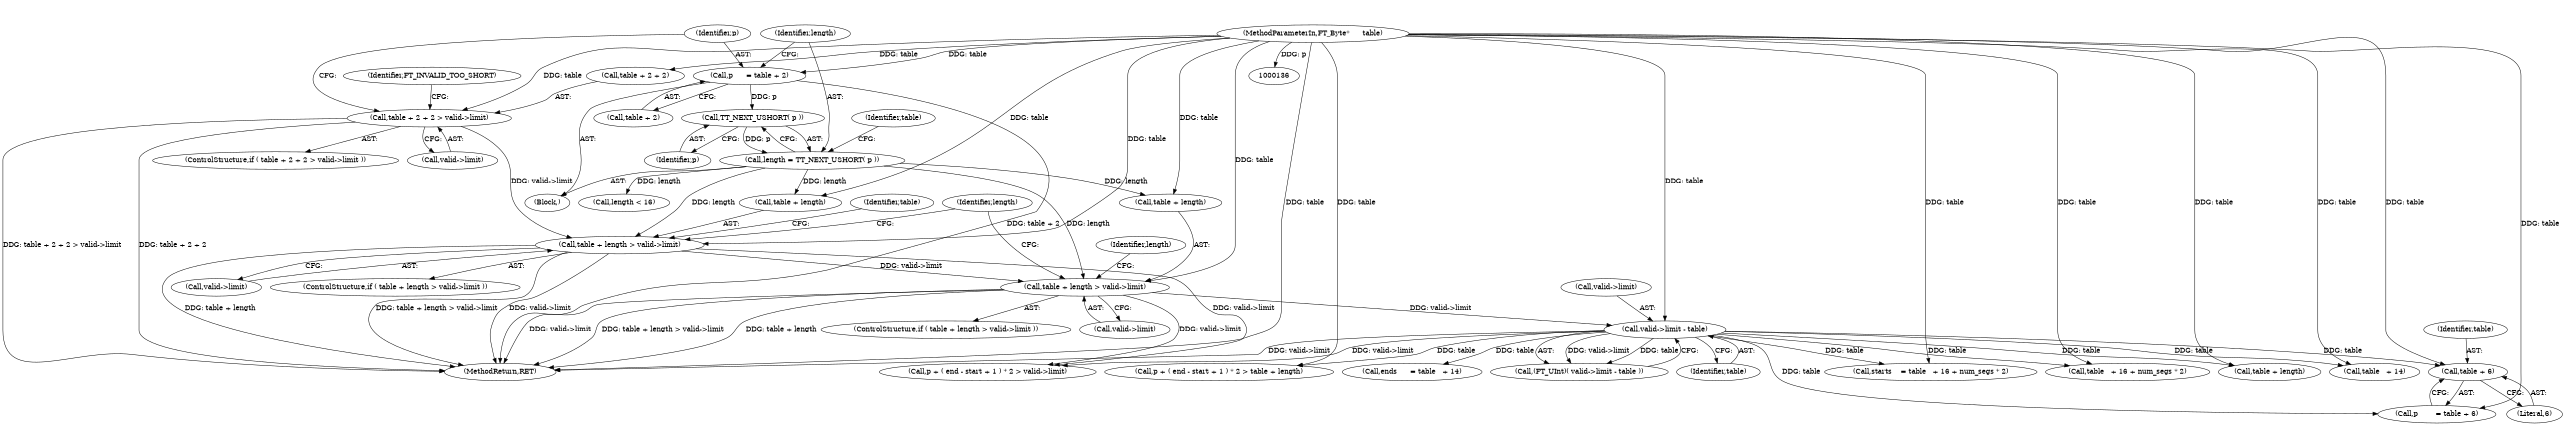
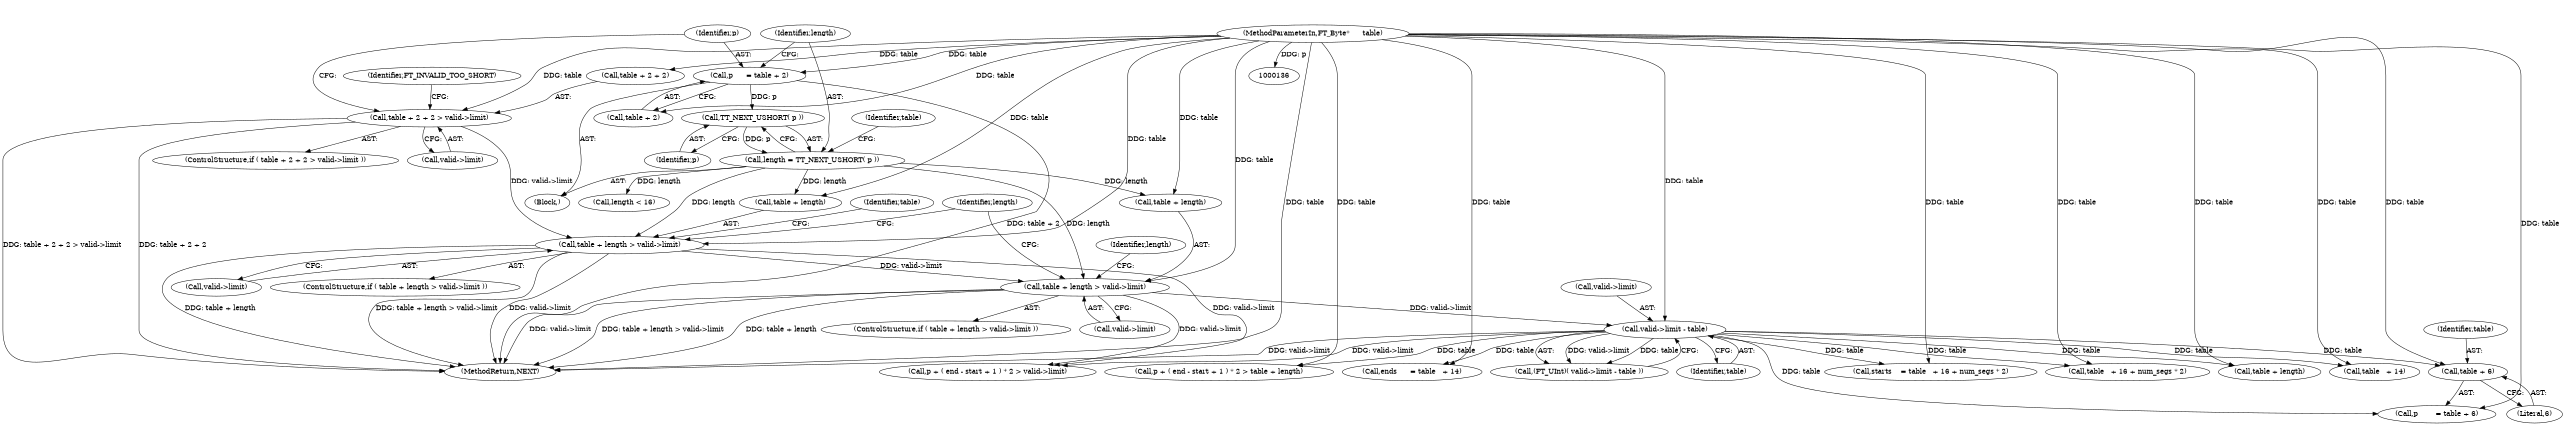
edge "(MethodParameterIn,FT_Byte*      table)" -> "(Call,table + 2)": added, label "DDG: table"
edge "(MethodParameterIn,FT_Byte*      table)" -> "(Call,ends      = table   + 14)": added, label "DDG: table"
node "(MethodReturn,RET)": label "(MethodReturn,RET)" -> "(MethodReturn,NEXT)"
edge "(Call,p        = table + 6)" -> "(Call,table + 6)": removed, label "CFG:"
